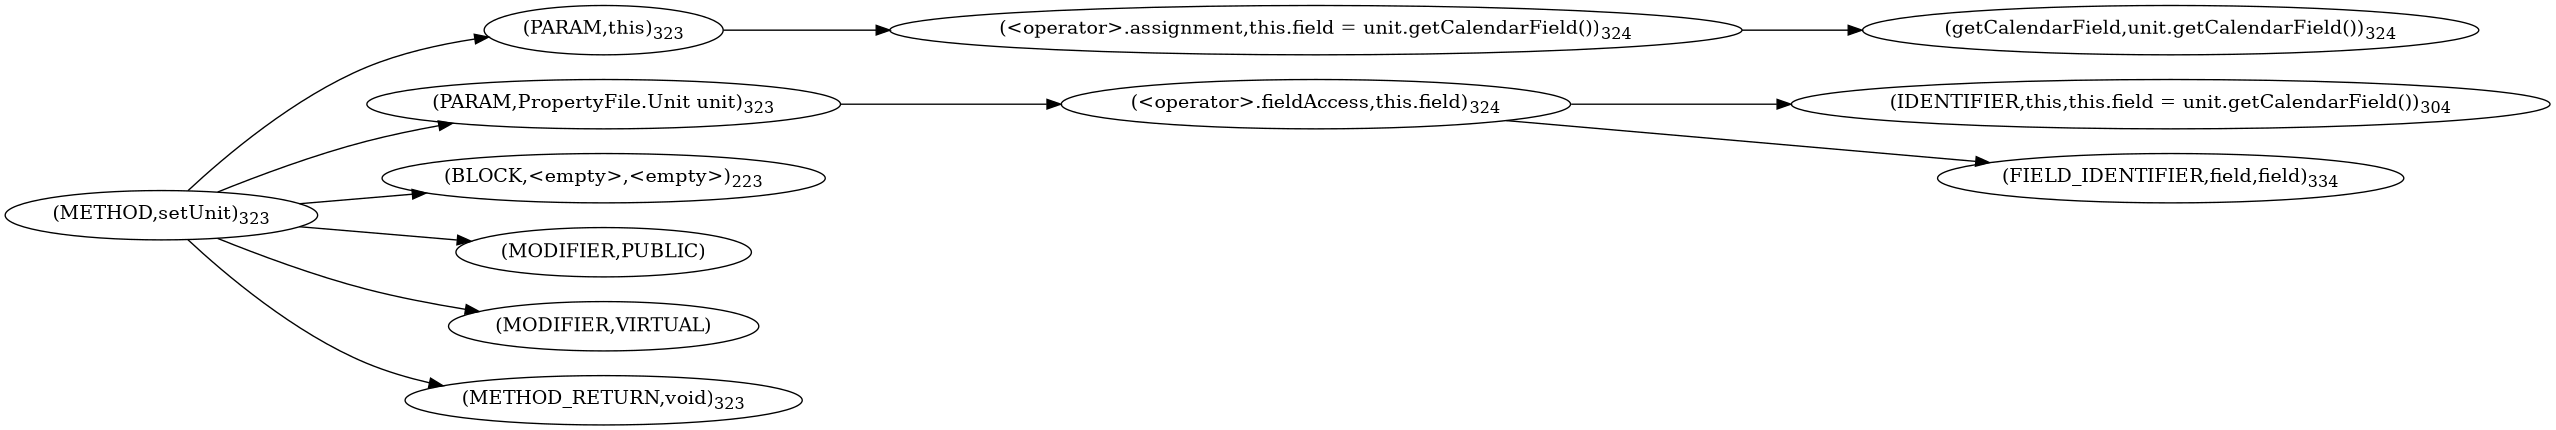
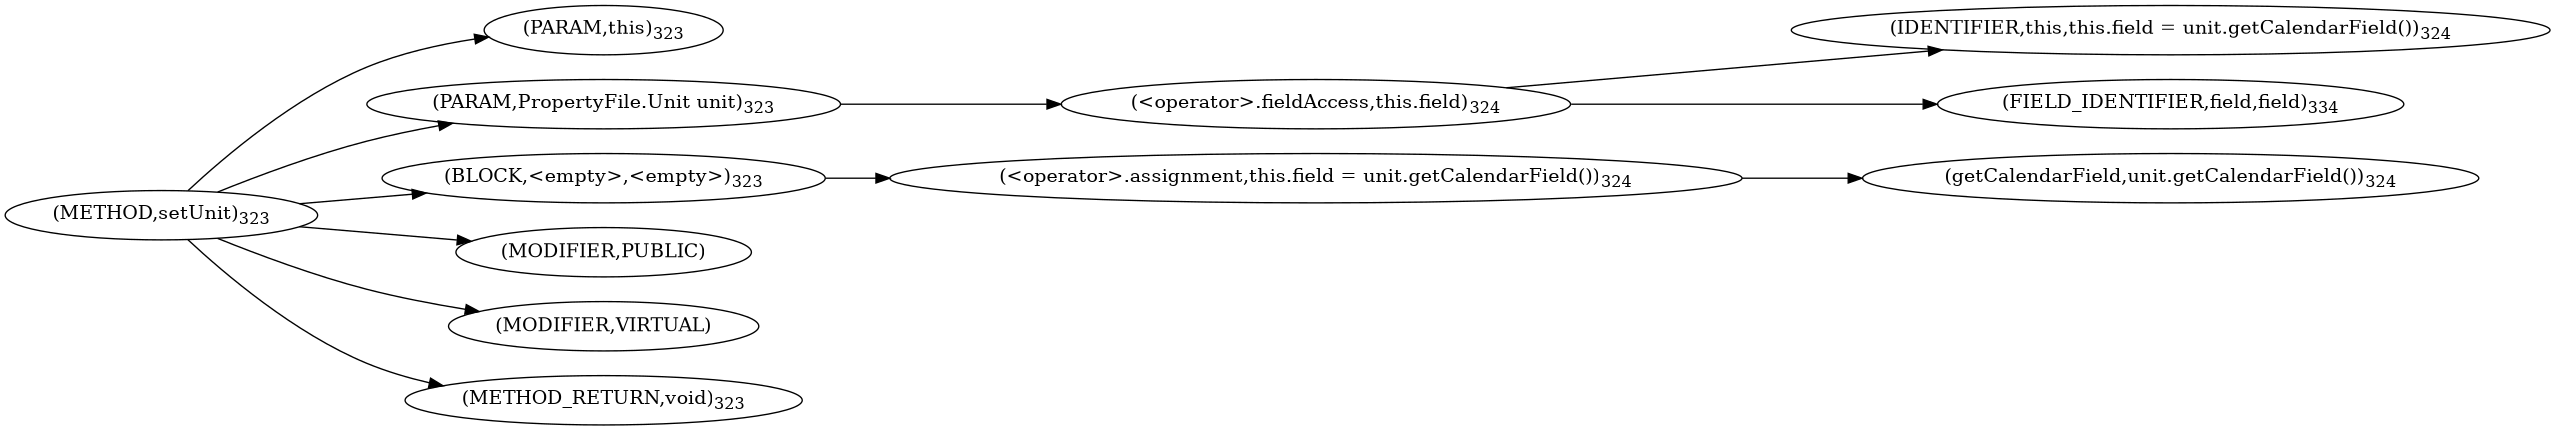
edge "(PARAM,this)" -> "(<operator>.assignment,this.field = unit.getCalendarField())": now "(BLOCK,<empty>,<empty>)" -> "(<operator>.assignment,this.field = unit.getCalendarField())"
node "(IDENTIFIER,this,this.field = unit.getCalendarField())": text "304" -> "324"
node "(BLOCK,<empty>,<empty>)": text "223" -> "323"
